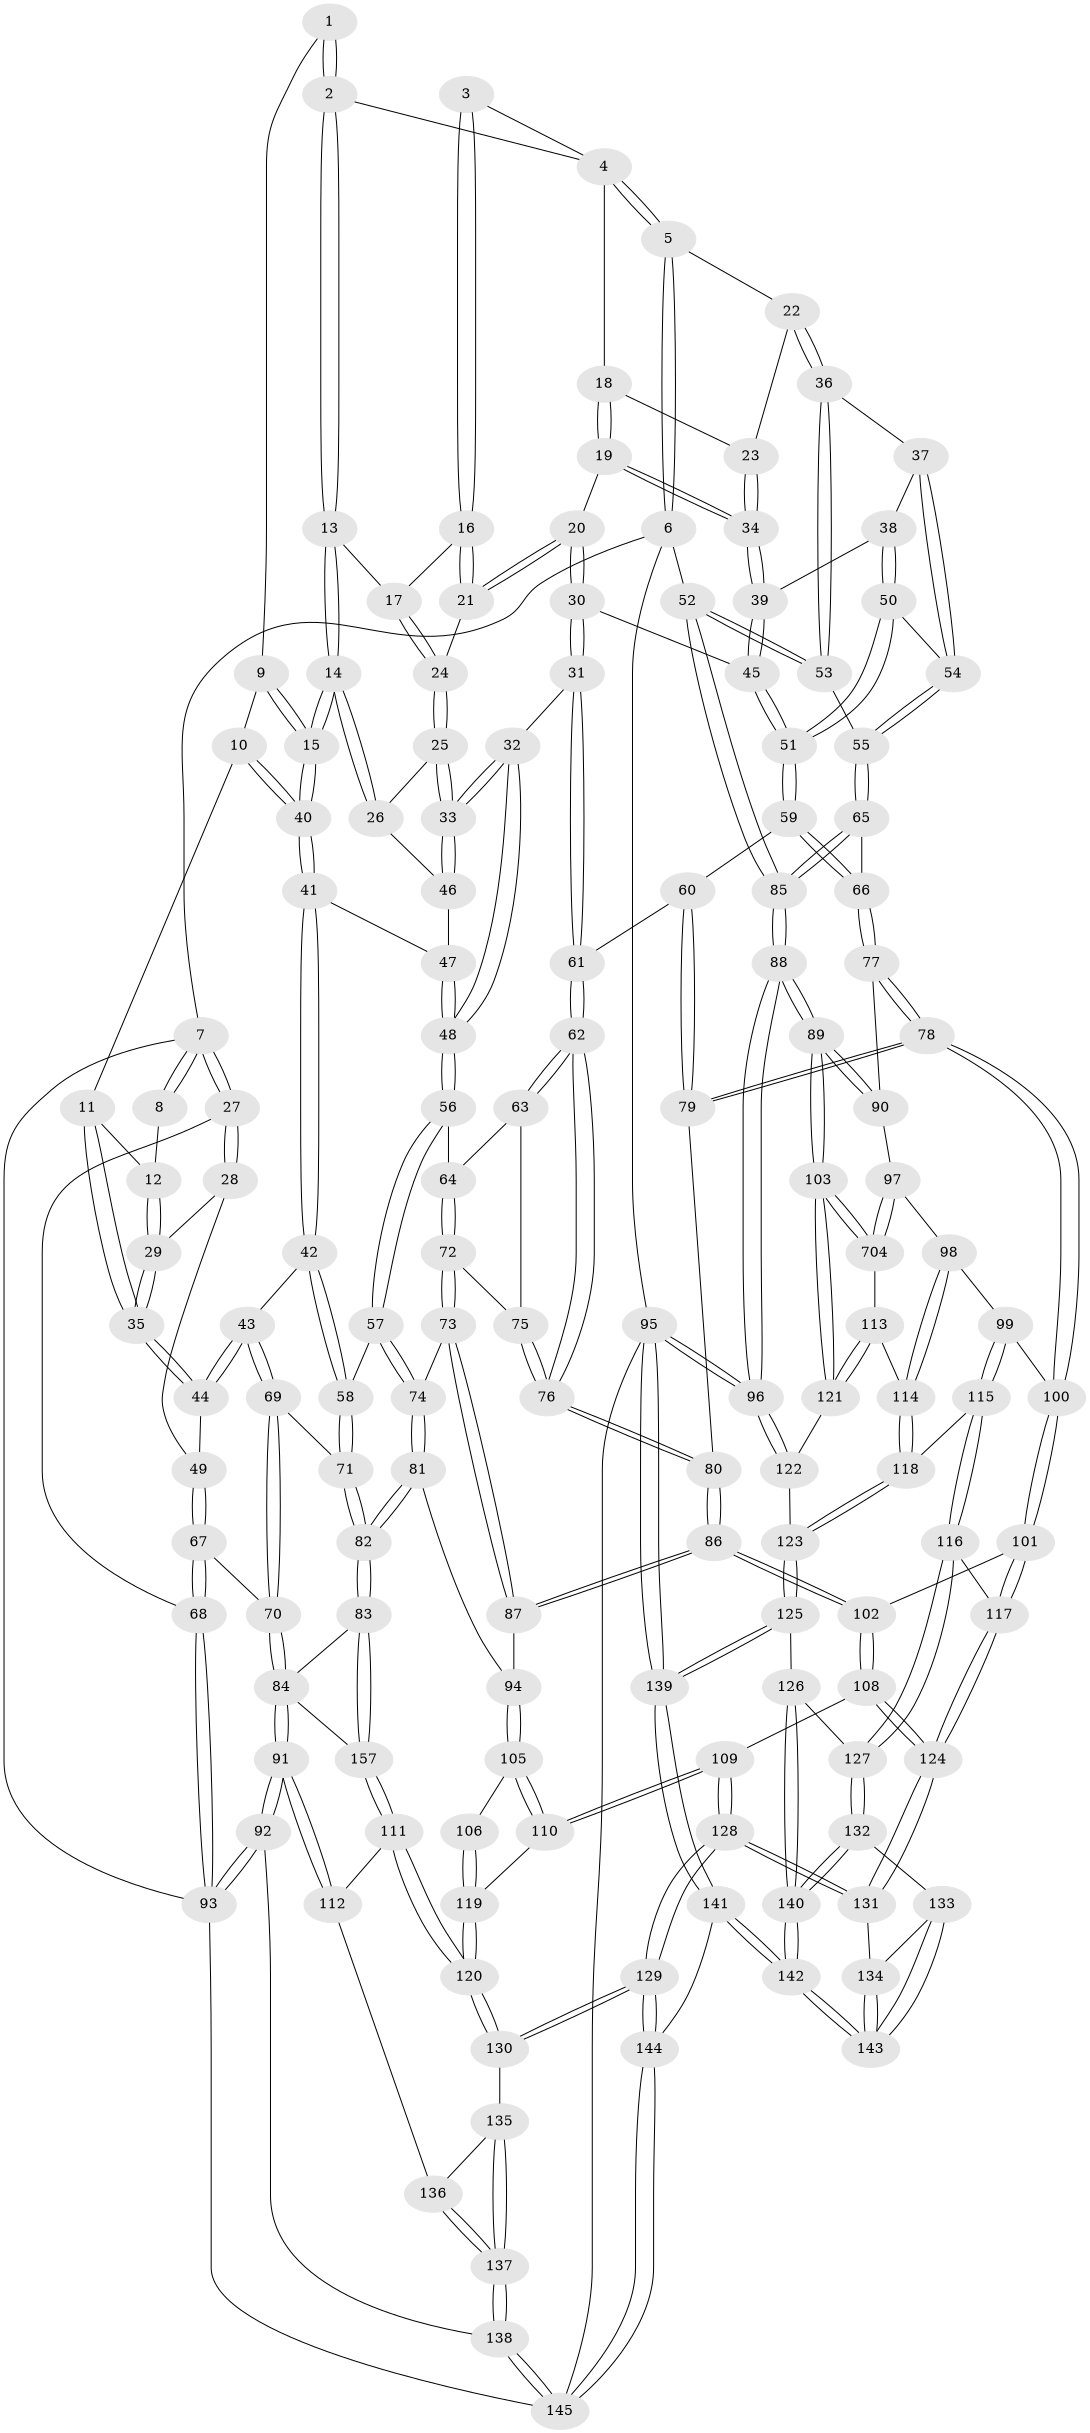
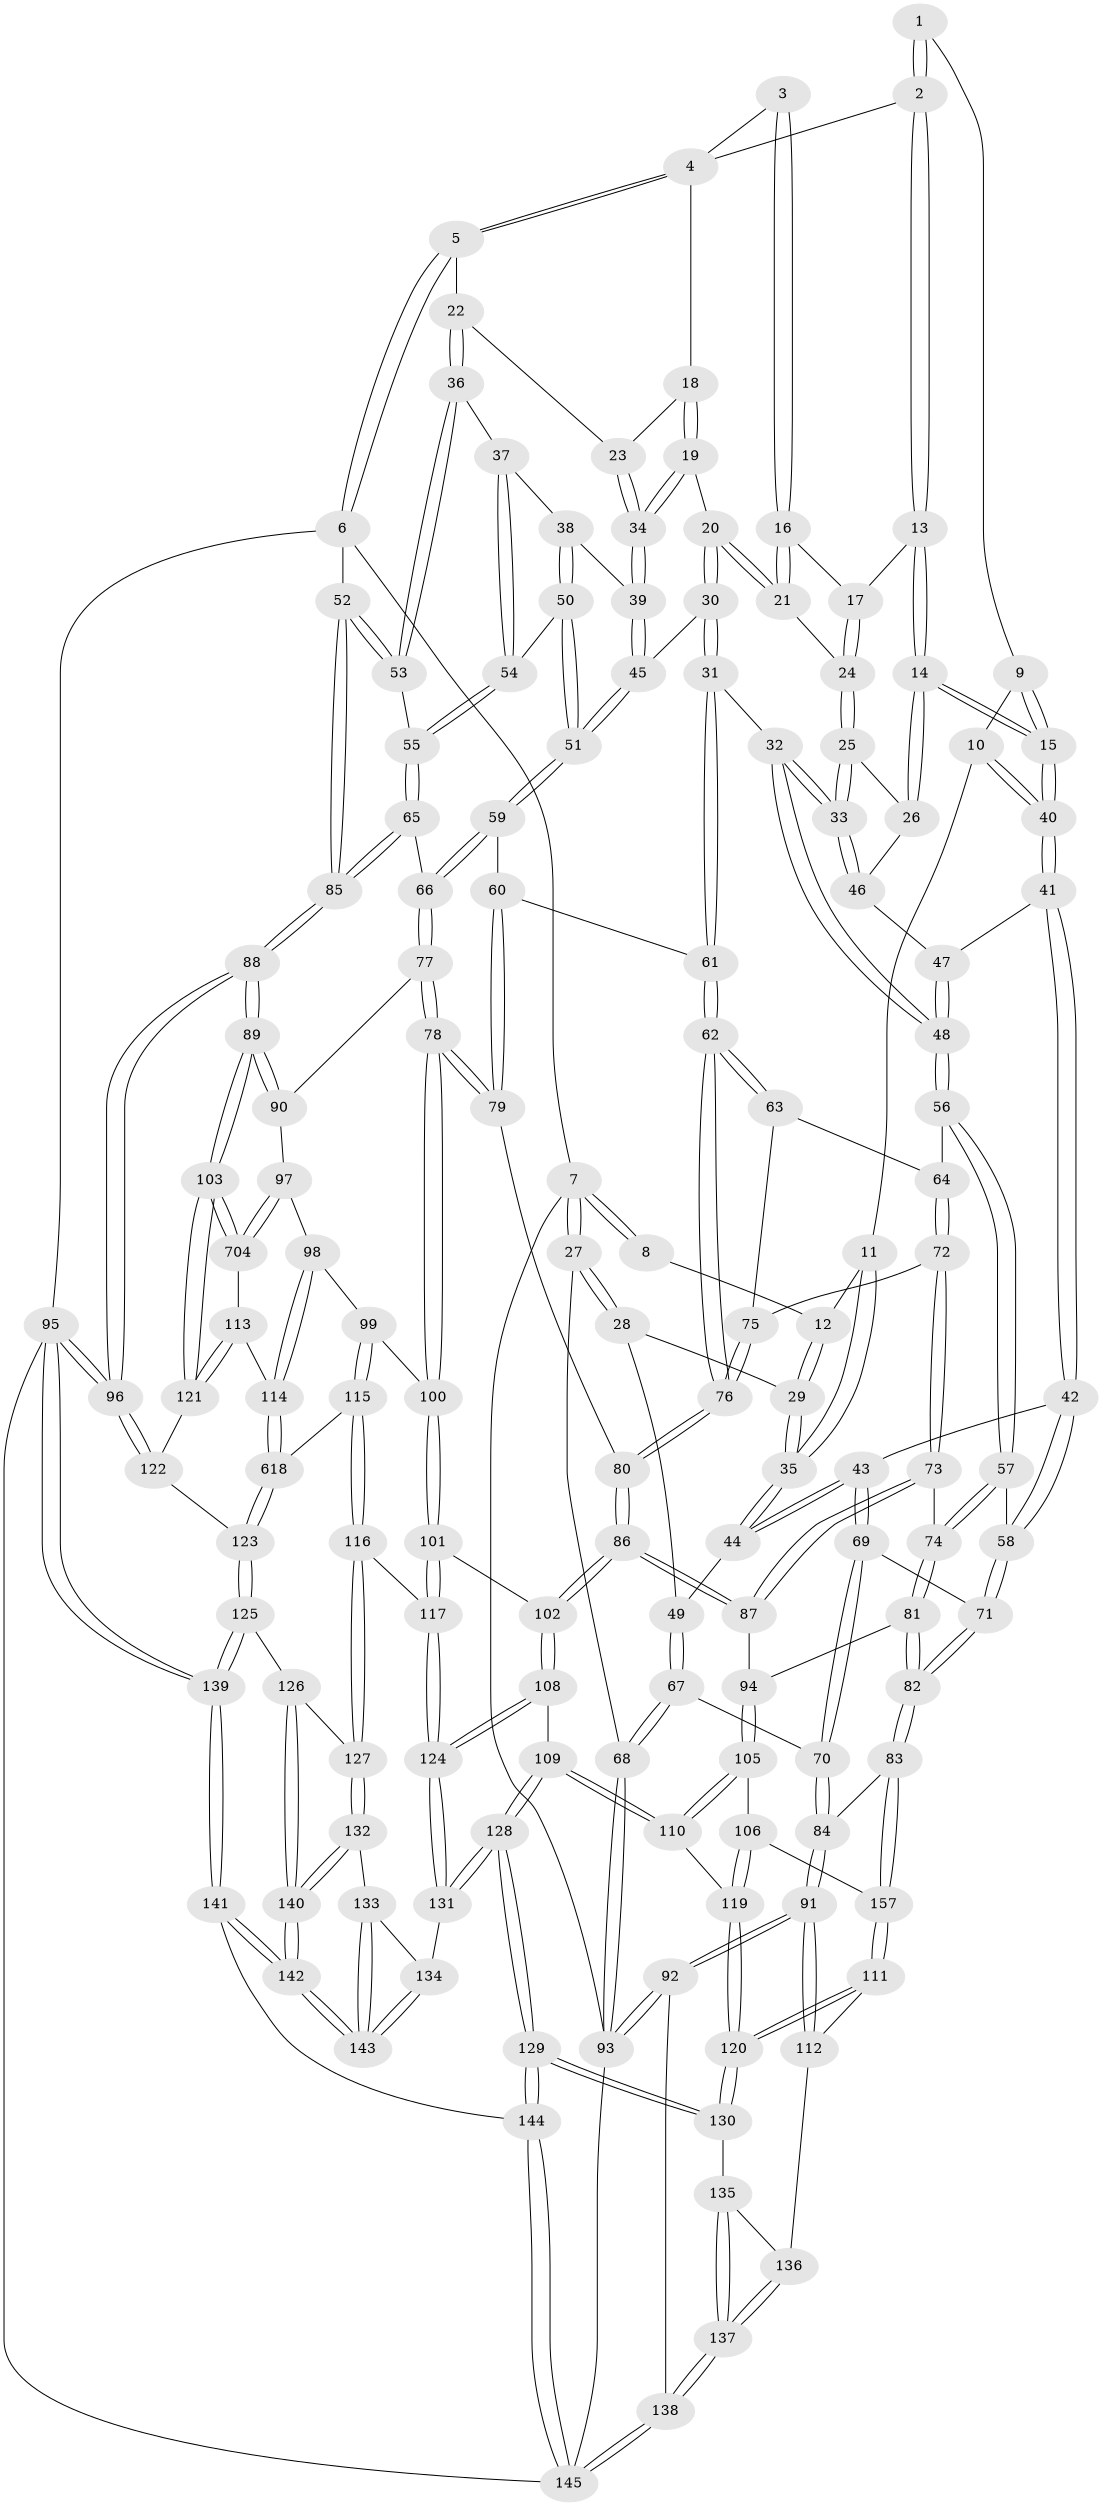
node "118": label "118" -> "618"
edge "84" -- "157": now "106" -- "157"
